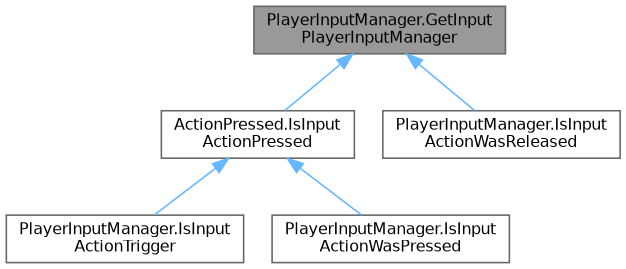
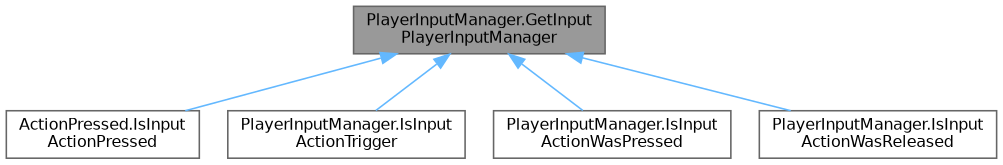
edge "PlayerInputManager.IsInput ActionTrigger" -> "ActionPressed.IsInput ActionPressed": now "PlayerInputManager.IsInput ActionTrigger" -> "PlayerInputManager.GetInput PlayerInputManager"
edge "PlayerInputManager.IsInput ActionWasPressed" -> "ActionPressed.IsInput ActionPressed": now "PlayerInputManager.IsInput ActionWasPressed" -> "PlayerInputManager.GetInput PlayerInputManager"
